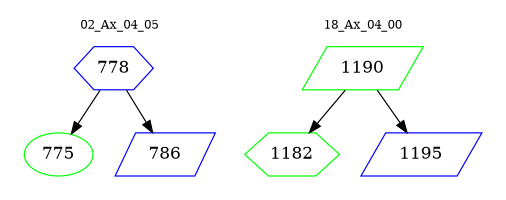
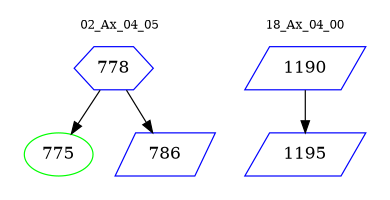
node "1190": color green -> blue
node "1182": removed
